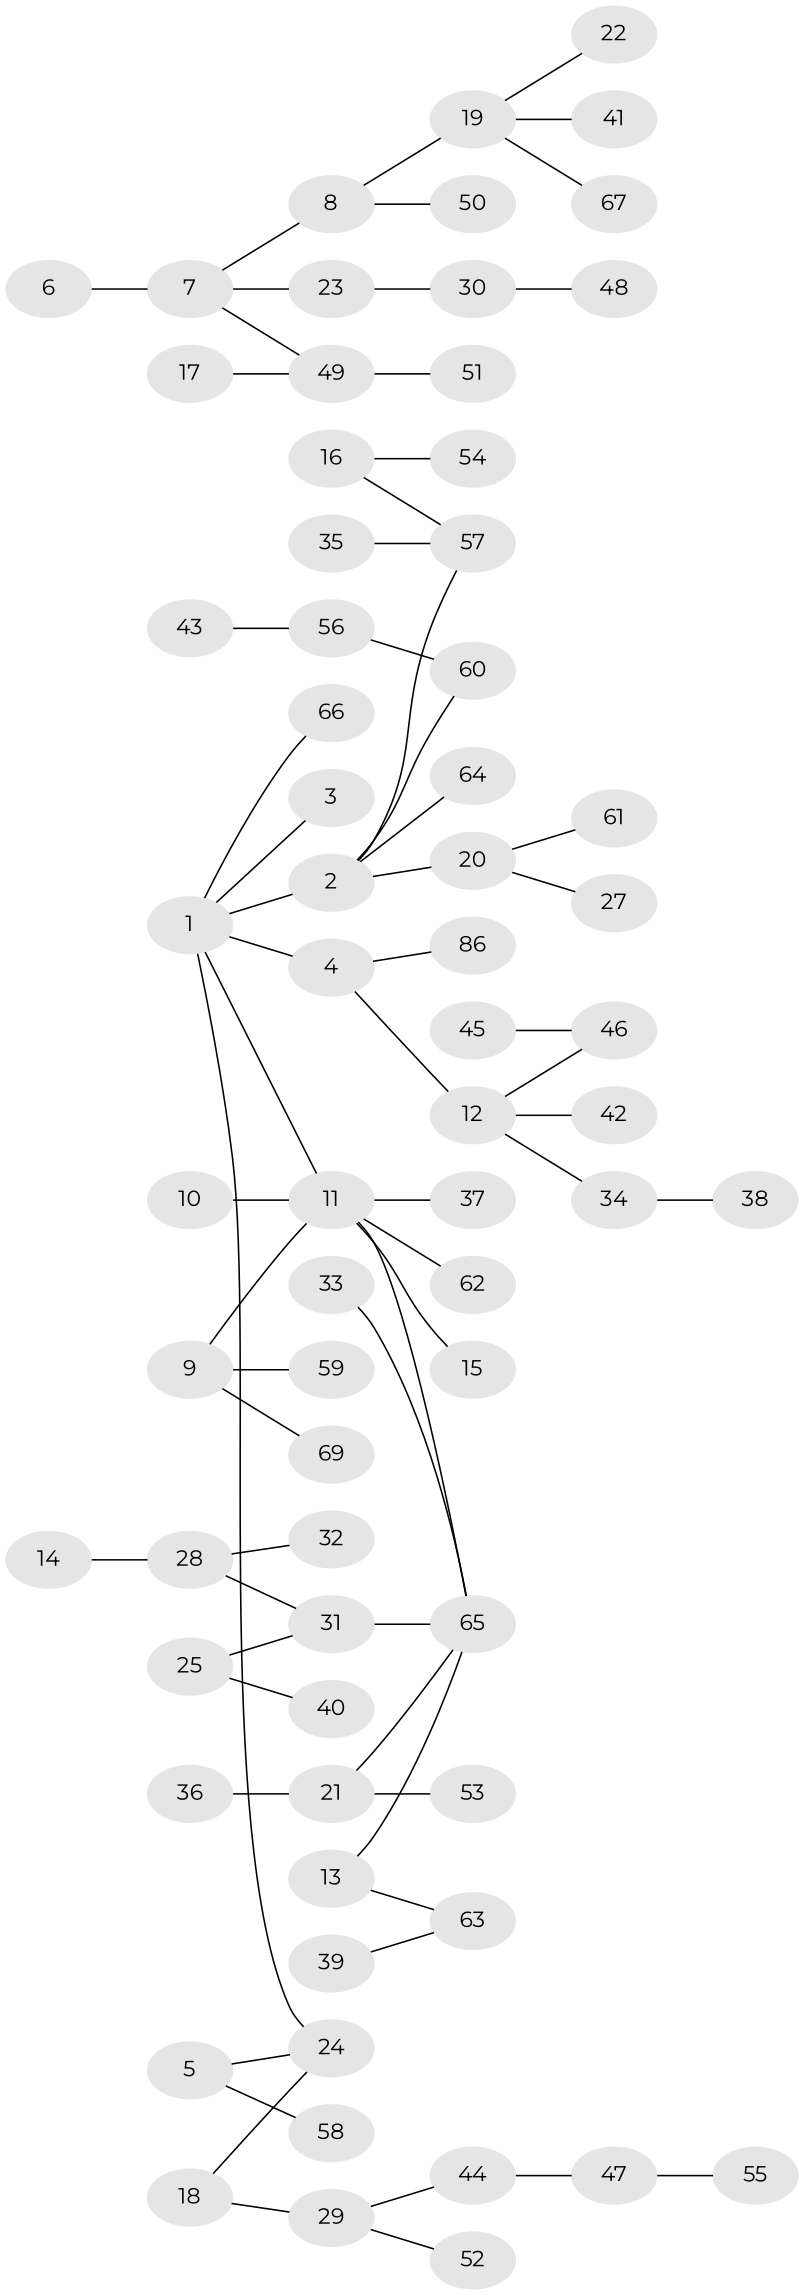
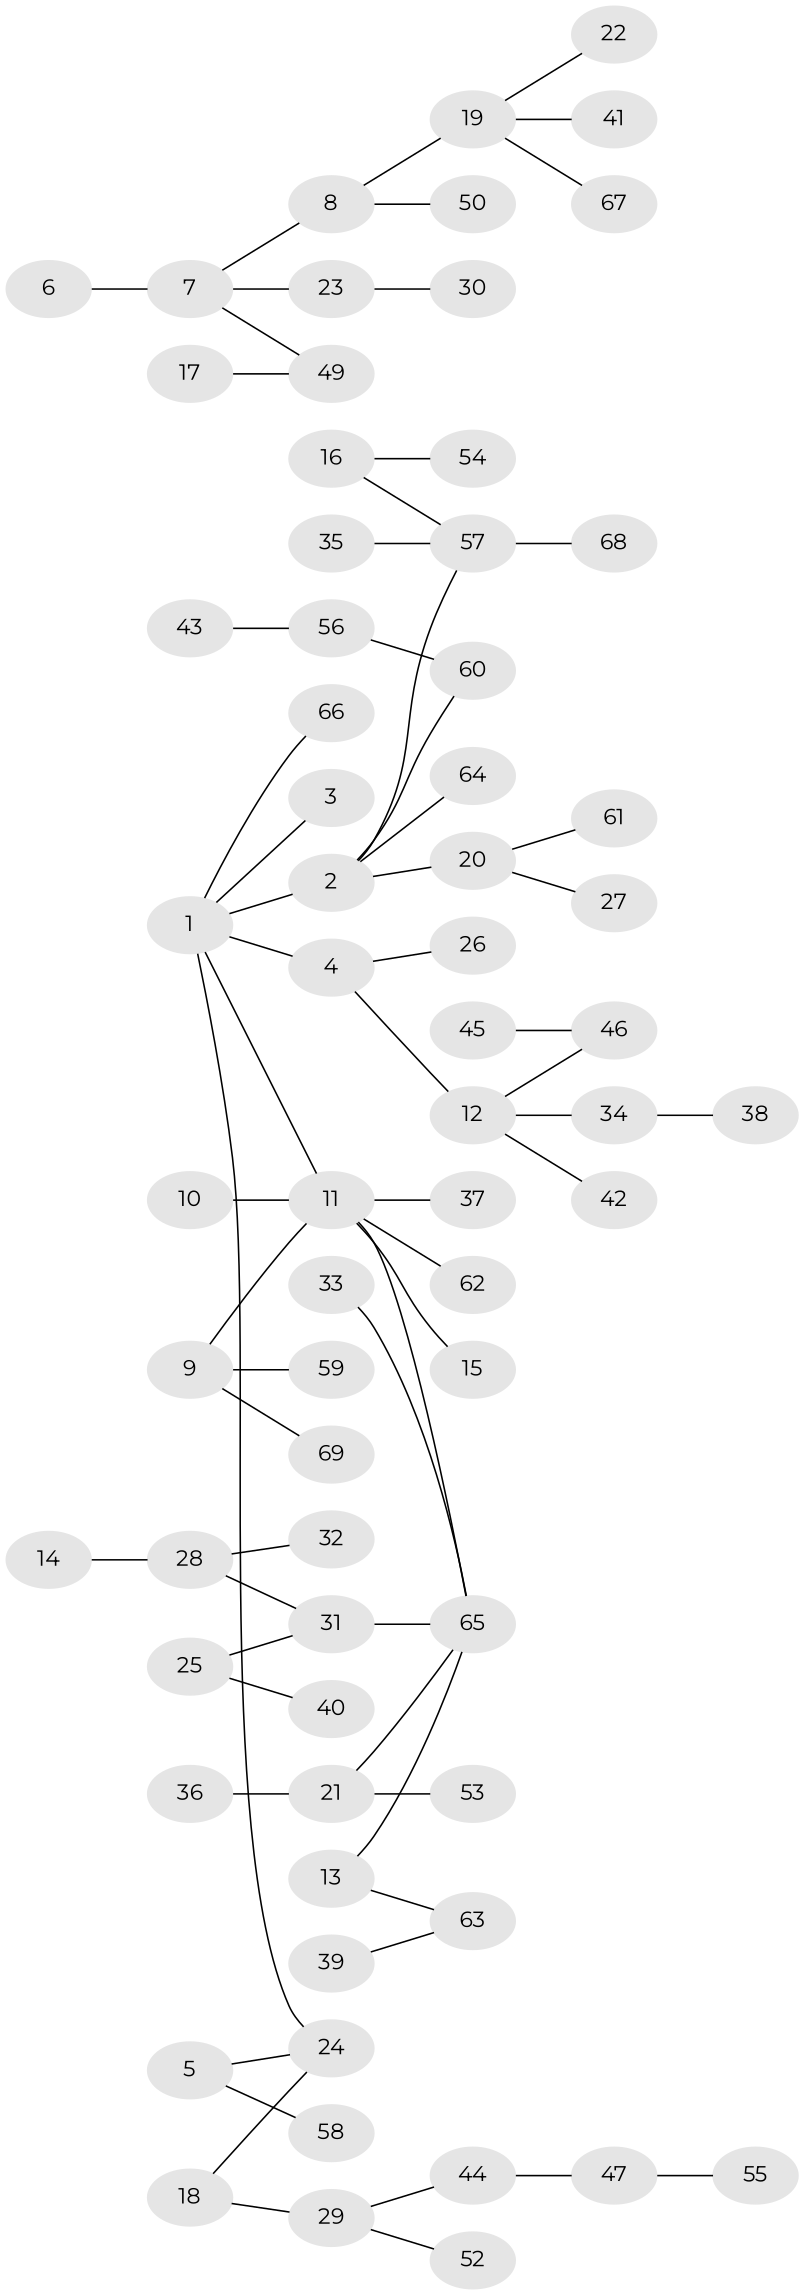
node "48": removed
node "51": removed
node "68": added
node "86": label "86" -> "26"
